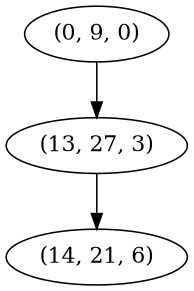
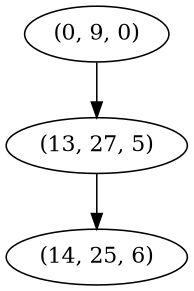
node "(13, 27, 3)": label "(13, 27, 3)" -> "(13, 27, 5)"
node "(14, 21, 6)": label "(14, 21, 6)" -> "(14, 25, 6)"
